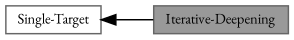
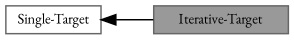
node "Iterative-Deepening": label "Iterative-Deepening" -> "Iterative-Target"
